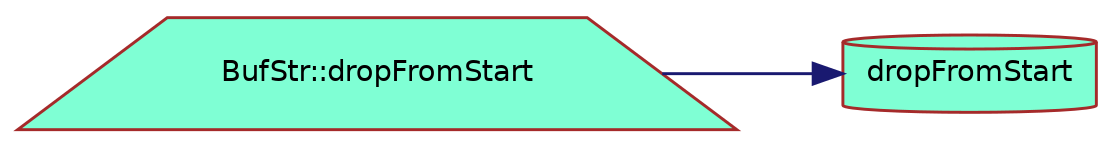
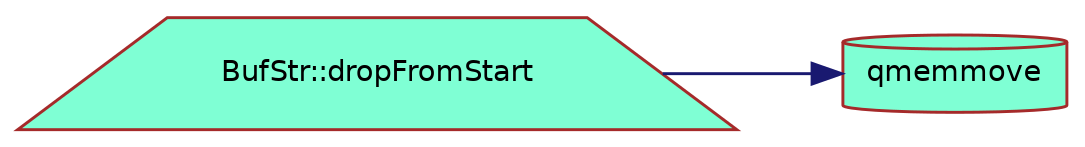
node "dropFromStart": label "dropFromStart" -> "qmemmove"
